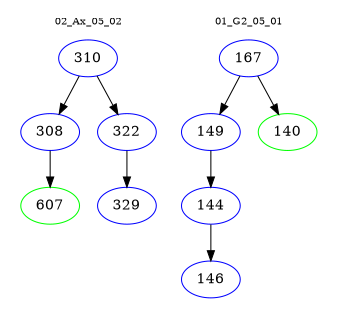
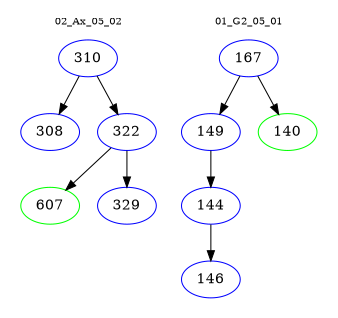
edge "308" -> "607": now "322" -> "607"
